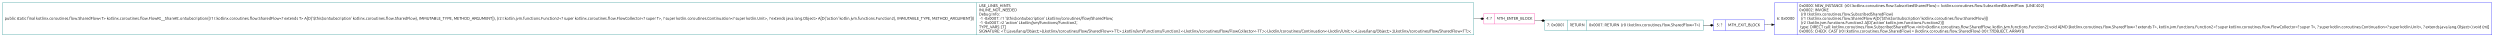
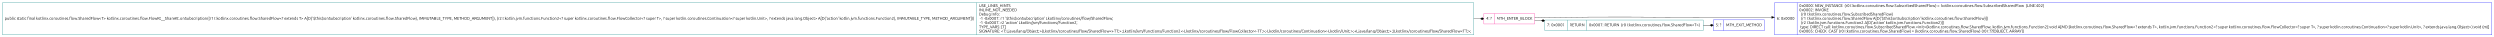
node "5: ?": text "MTH_EXIT_BLOCK" -> "MTH_EXIT_METHOD"
edge "5: ?" -> "6: 0x0000": now "4: ?" -> "6: 0x0000"
